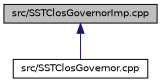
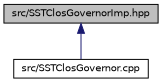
node "src/SSTClosGovernorImp.cpp": label "src/SSTClosGovernorImp.cpp" -> "src/SSTClosGovernorImp.hpp"
